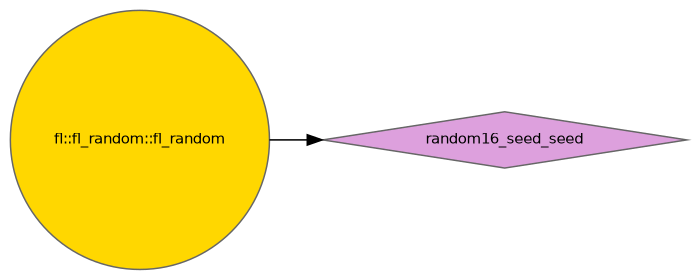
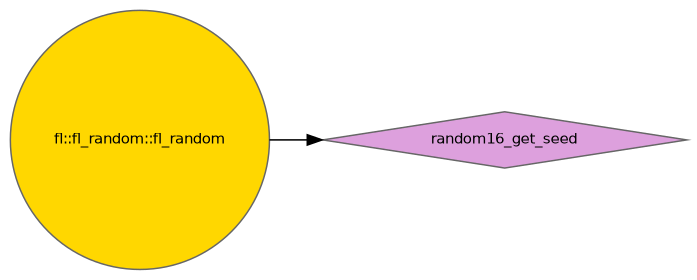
node "random16_seed_seed": label "random16_seed_seed" -> "random16_get_seed"
